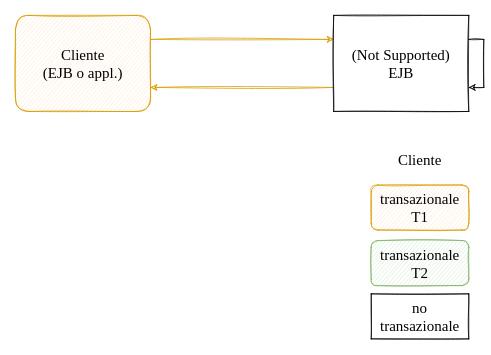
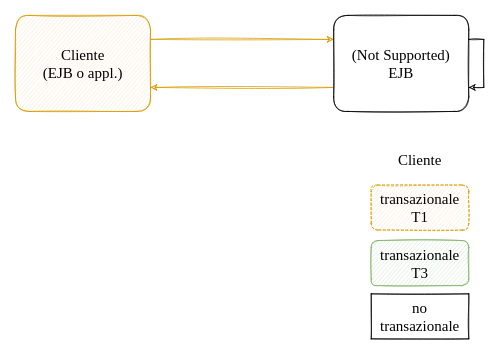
node "(Not Supported) EJB": shape rectangle -> rounded rectangle
node "transazionale T1": style solid -> dashed
node "transazionale T2": label "transazionale T2" -> "transazionale T3"
